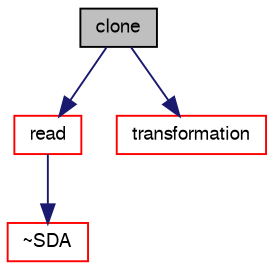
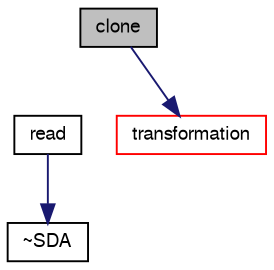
edge "clone" -> "read": removed
node "read": color red -> black
node "~SDA": color red -> black
